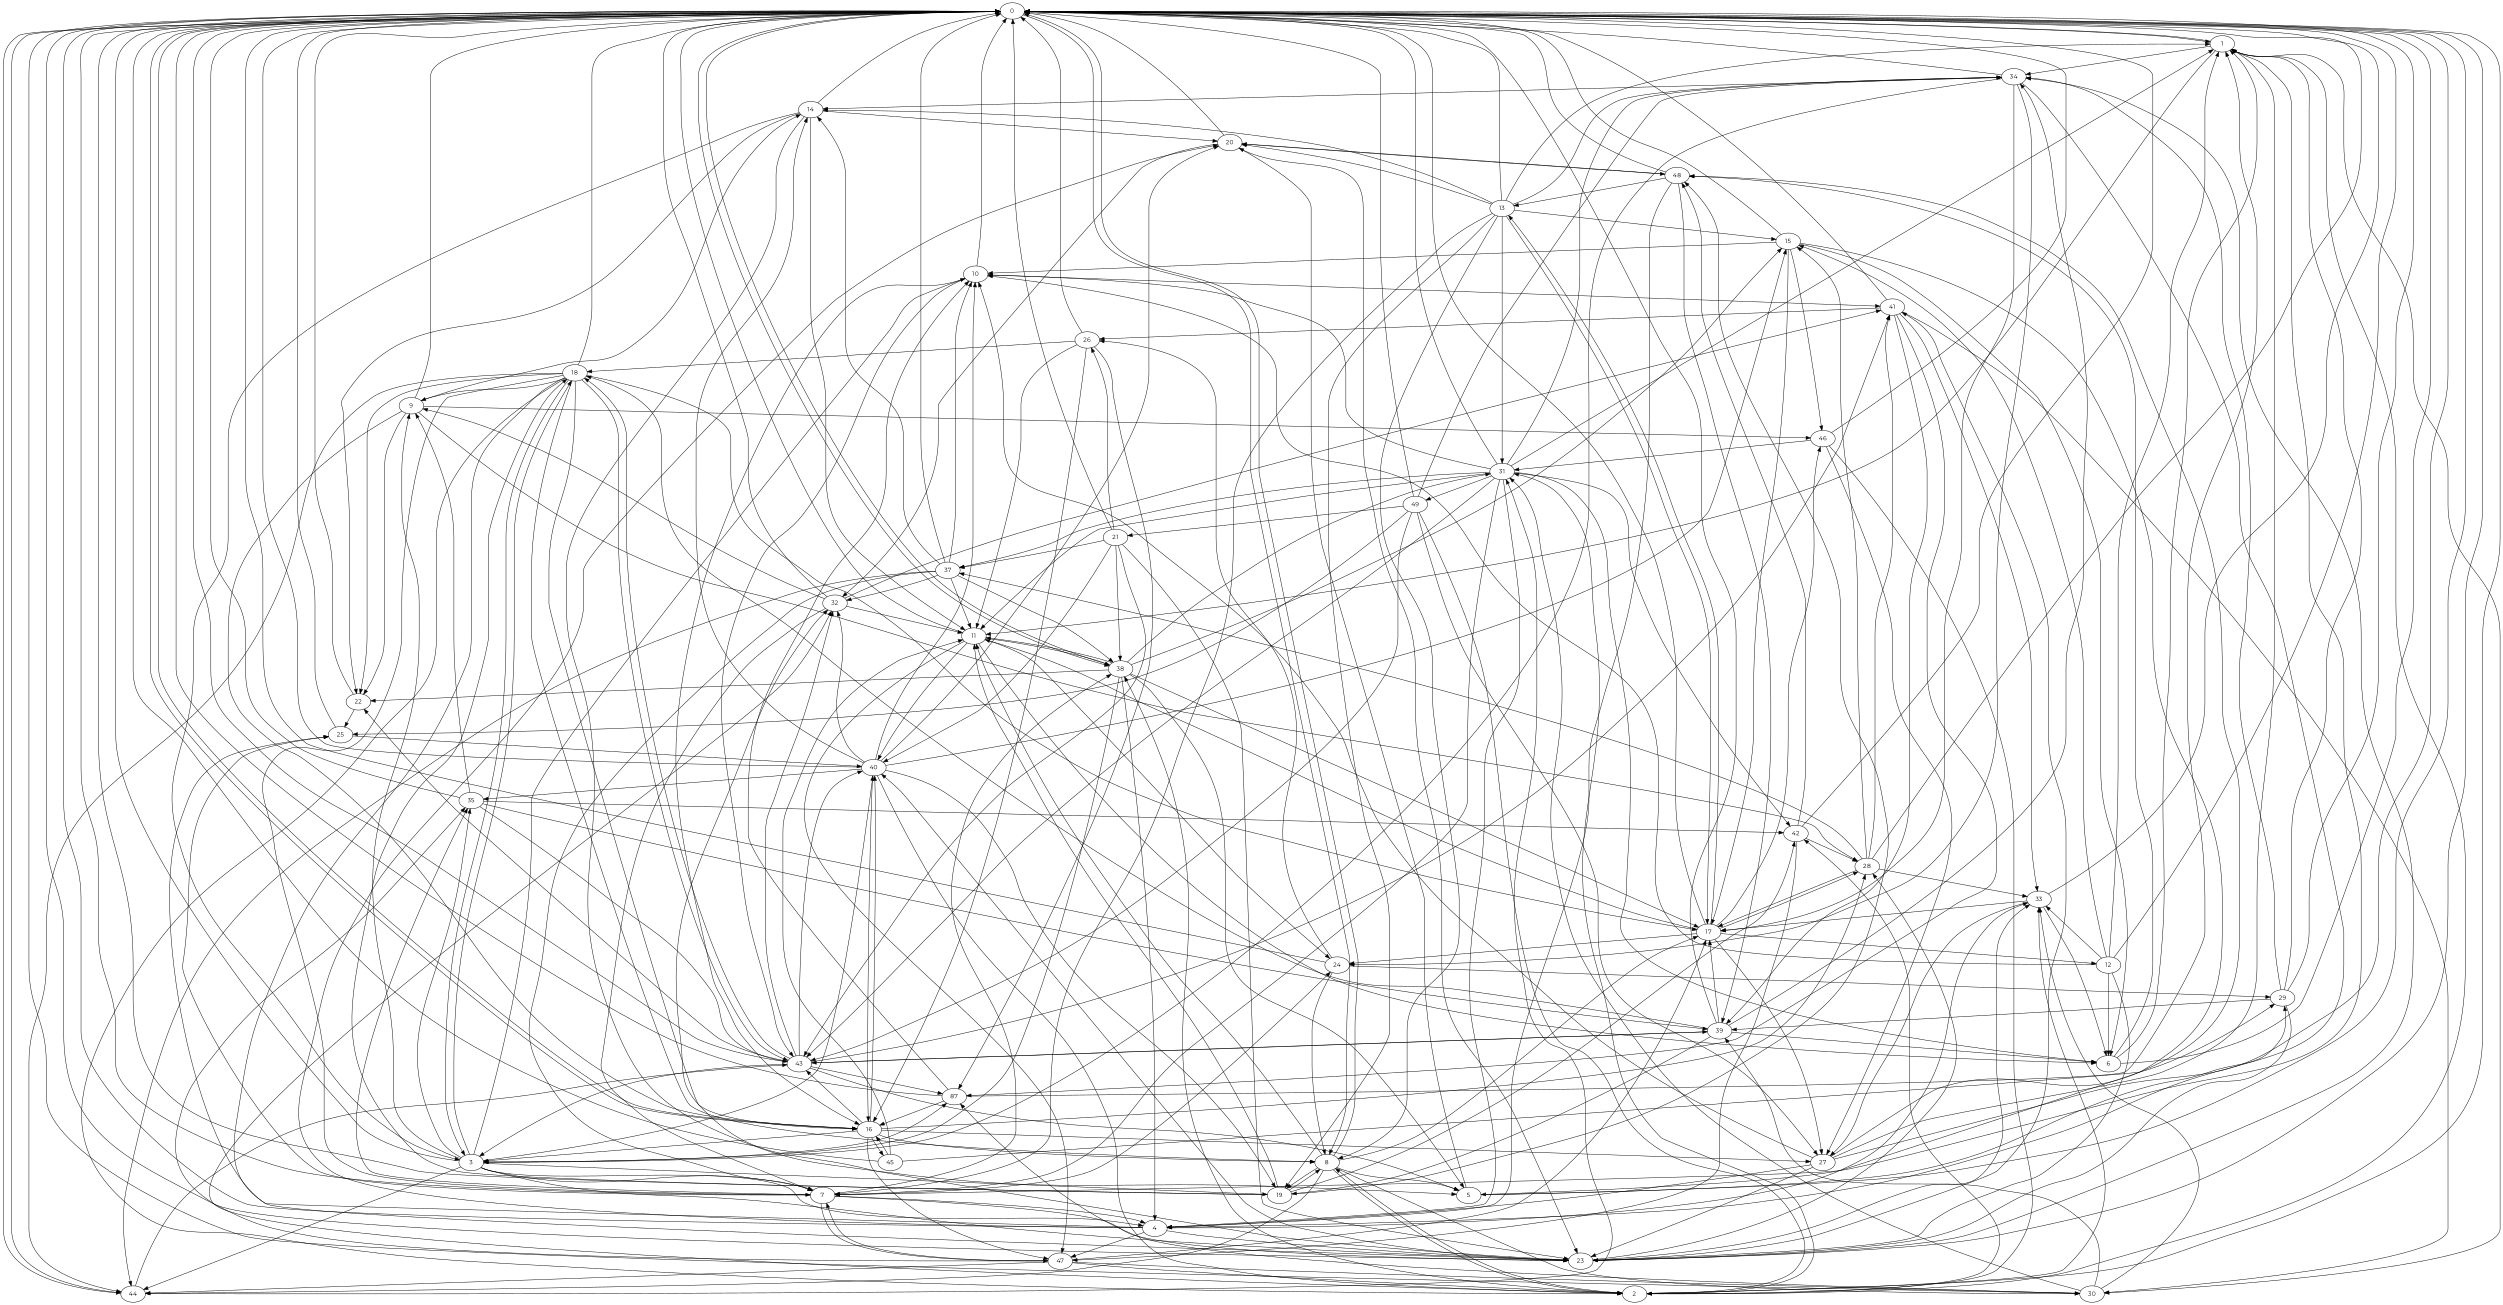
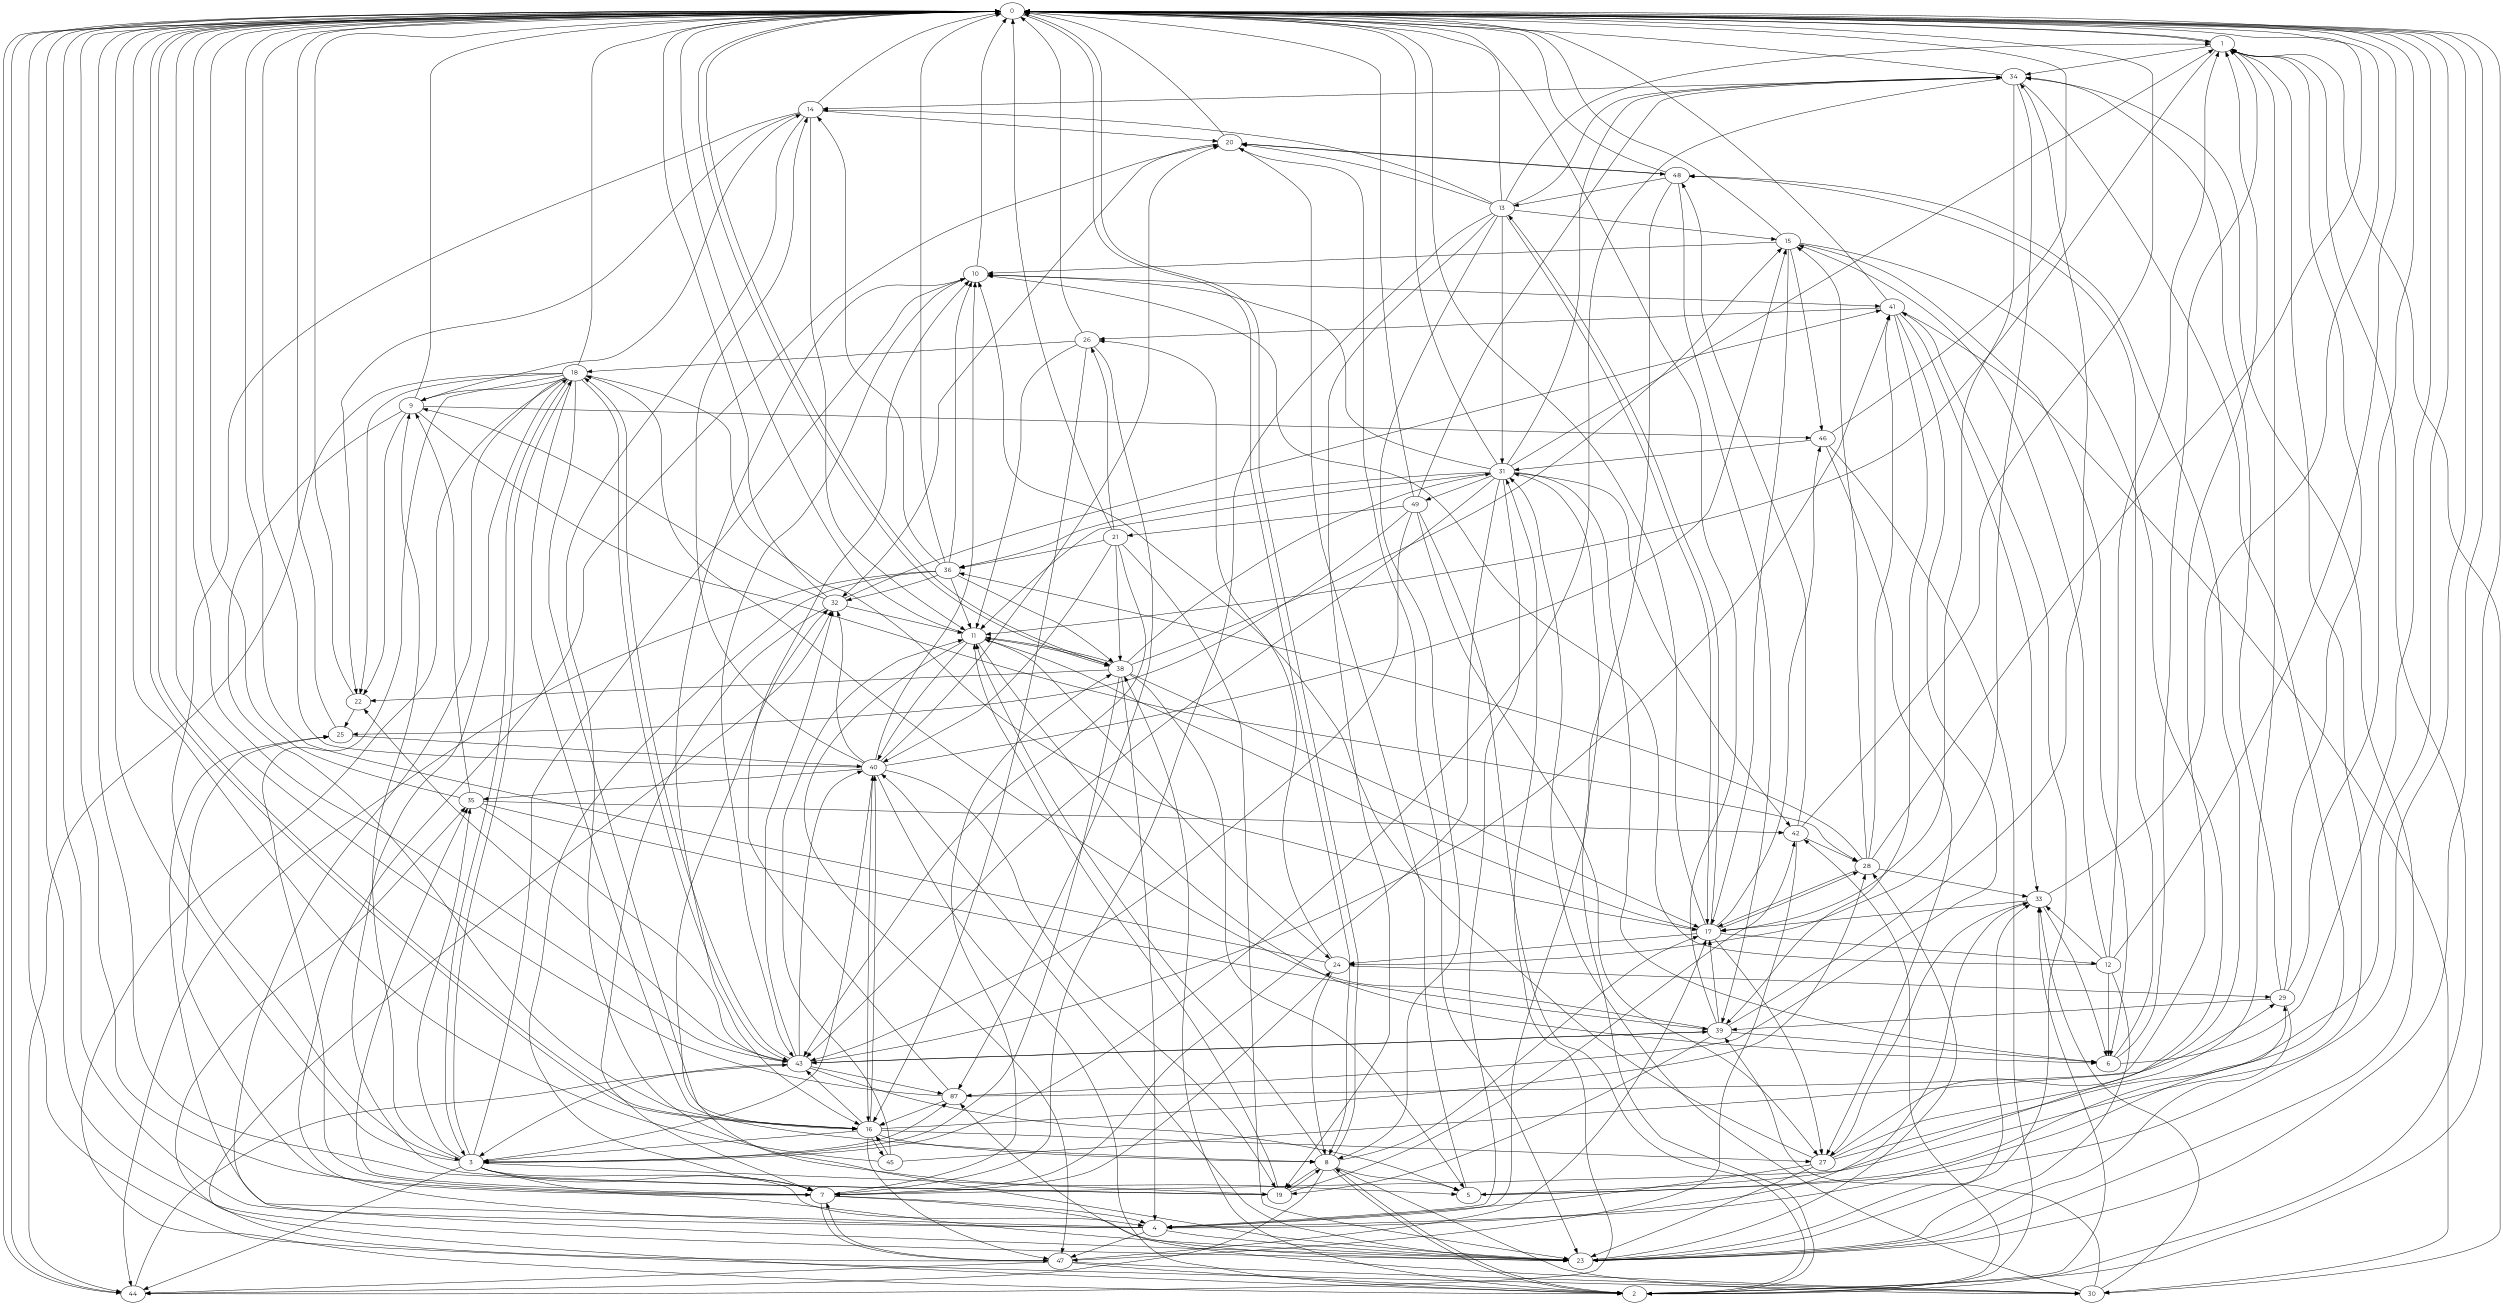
node "37": label "37" -> "36"
edge "19" -> "48": removed
